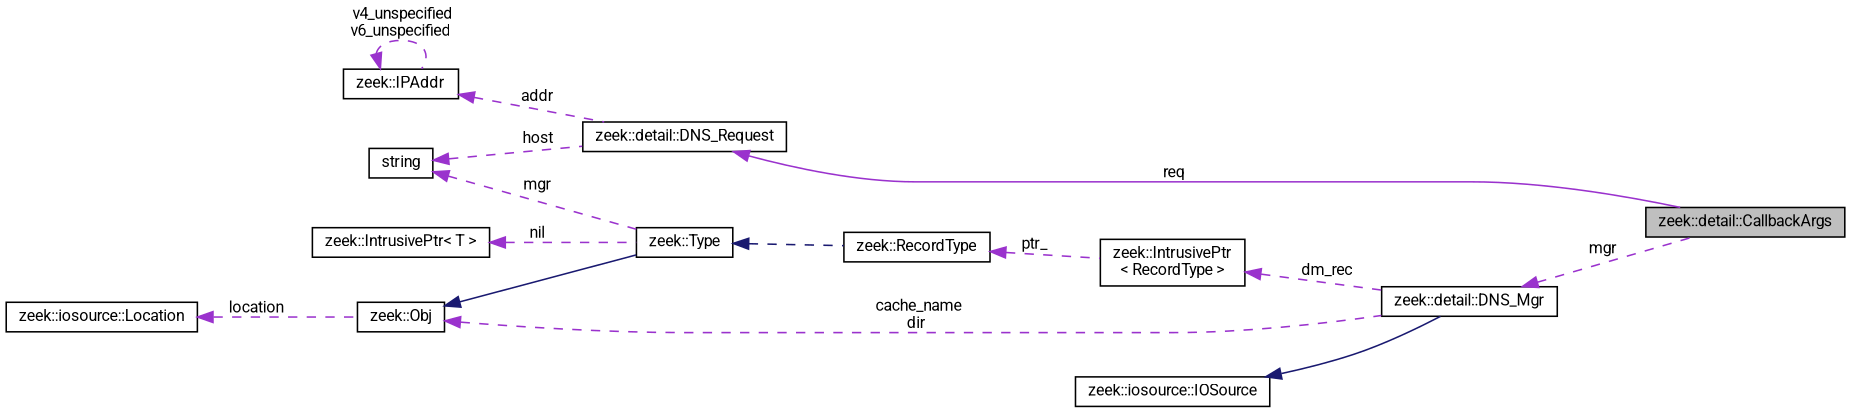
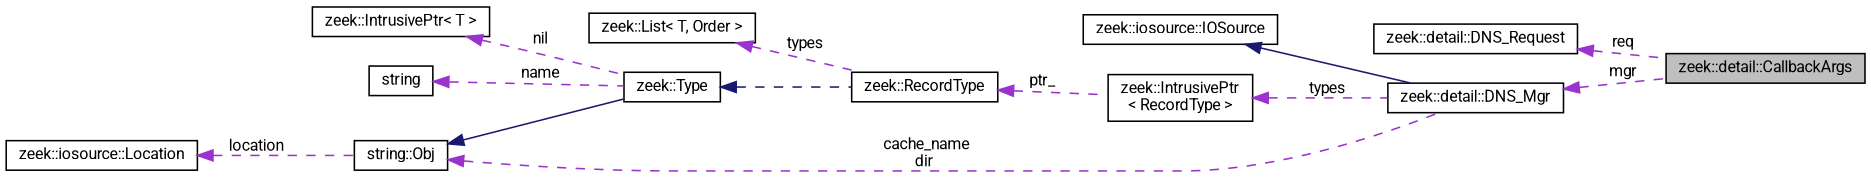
node "zeek::List< T, Order >": added
node "zeek::IPAddr": removed
edge "zeek::detail::DNS_Request" -> "string": removed, label "host"
edge "zeek::detail::CallbackArgs" -> "zeek::detail::DNS_Request": style solid -> dashed
edge "zeek::Type" -> "string": label " mgr" -> " name"
edge "zeek::detail::DNS_Mgr" -> "zeek::IntrusivePtr < RecordType >": label " dm_rec" -> " types"
node "zeek::Obj": label "zeek::Obj" -> "string::Obj"
